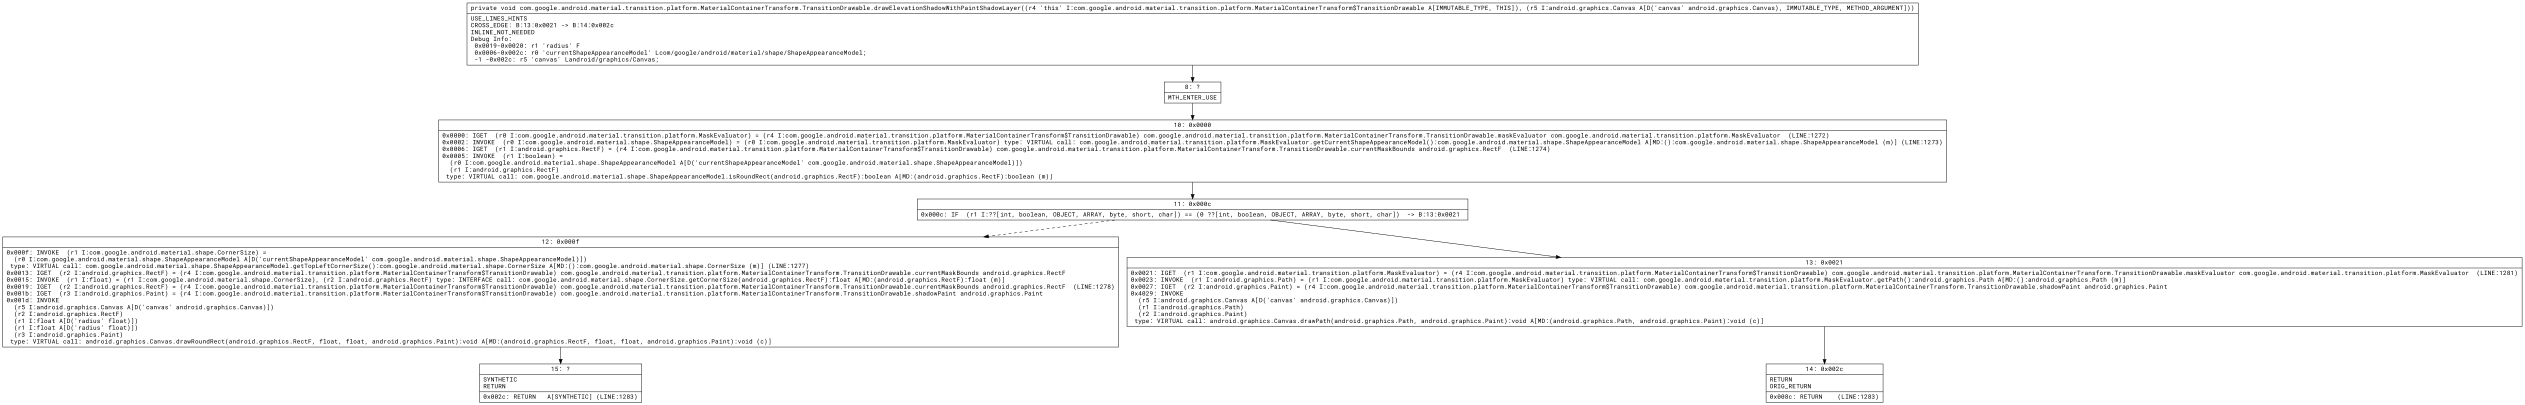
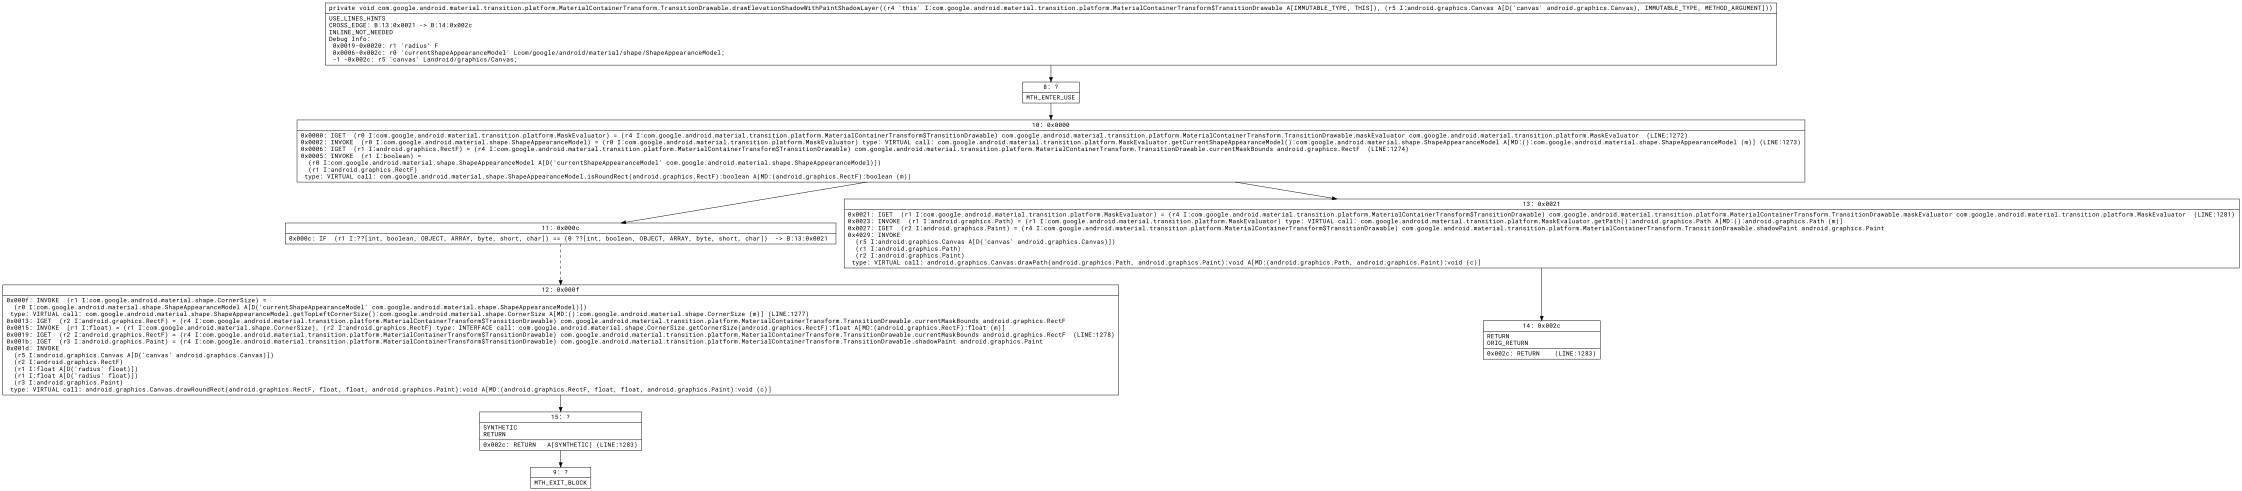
edge "11: 0x000c" -> "13: 0x0021": now "10: 0x0000" -> "13: 0x0021"
node "14: 0x002c": text "0x008c: RETURN    (LINE:1283)" -> "0x002c: RETURN    (LINE:1283)"
node "9: ?": added
